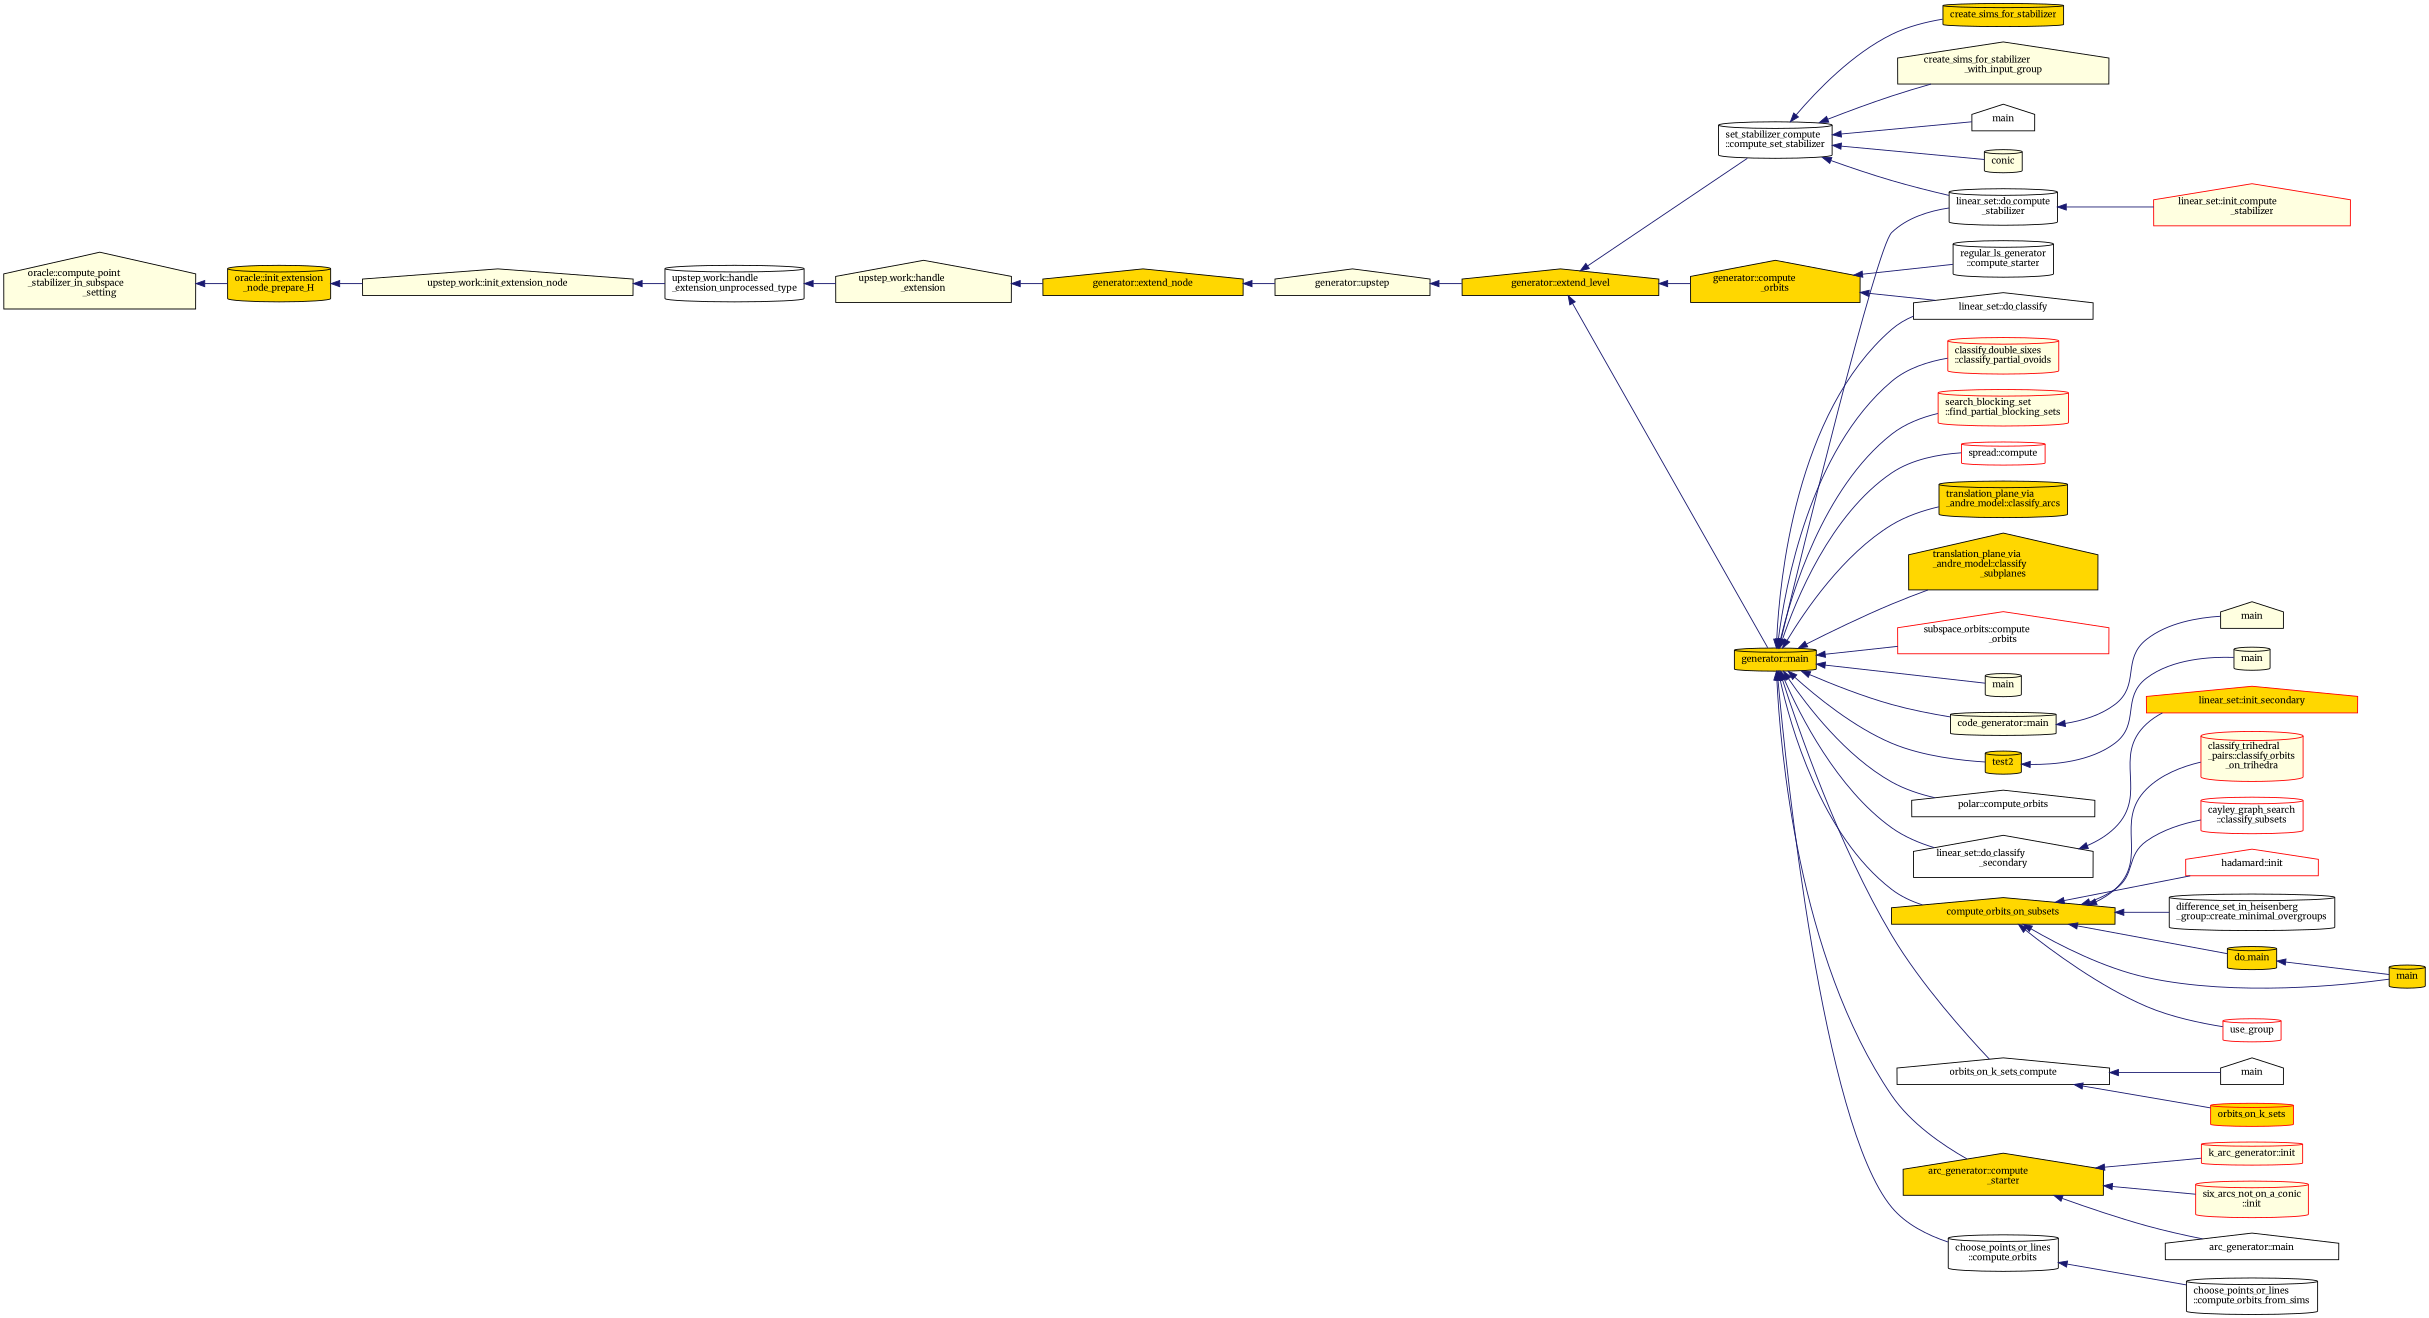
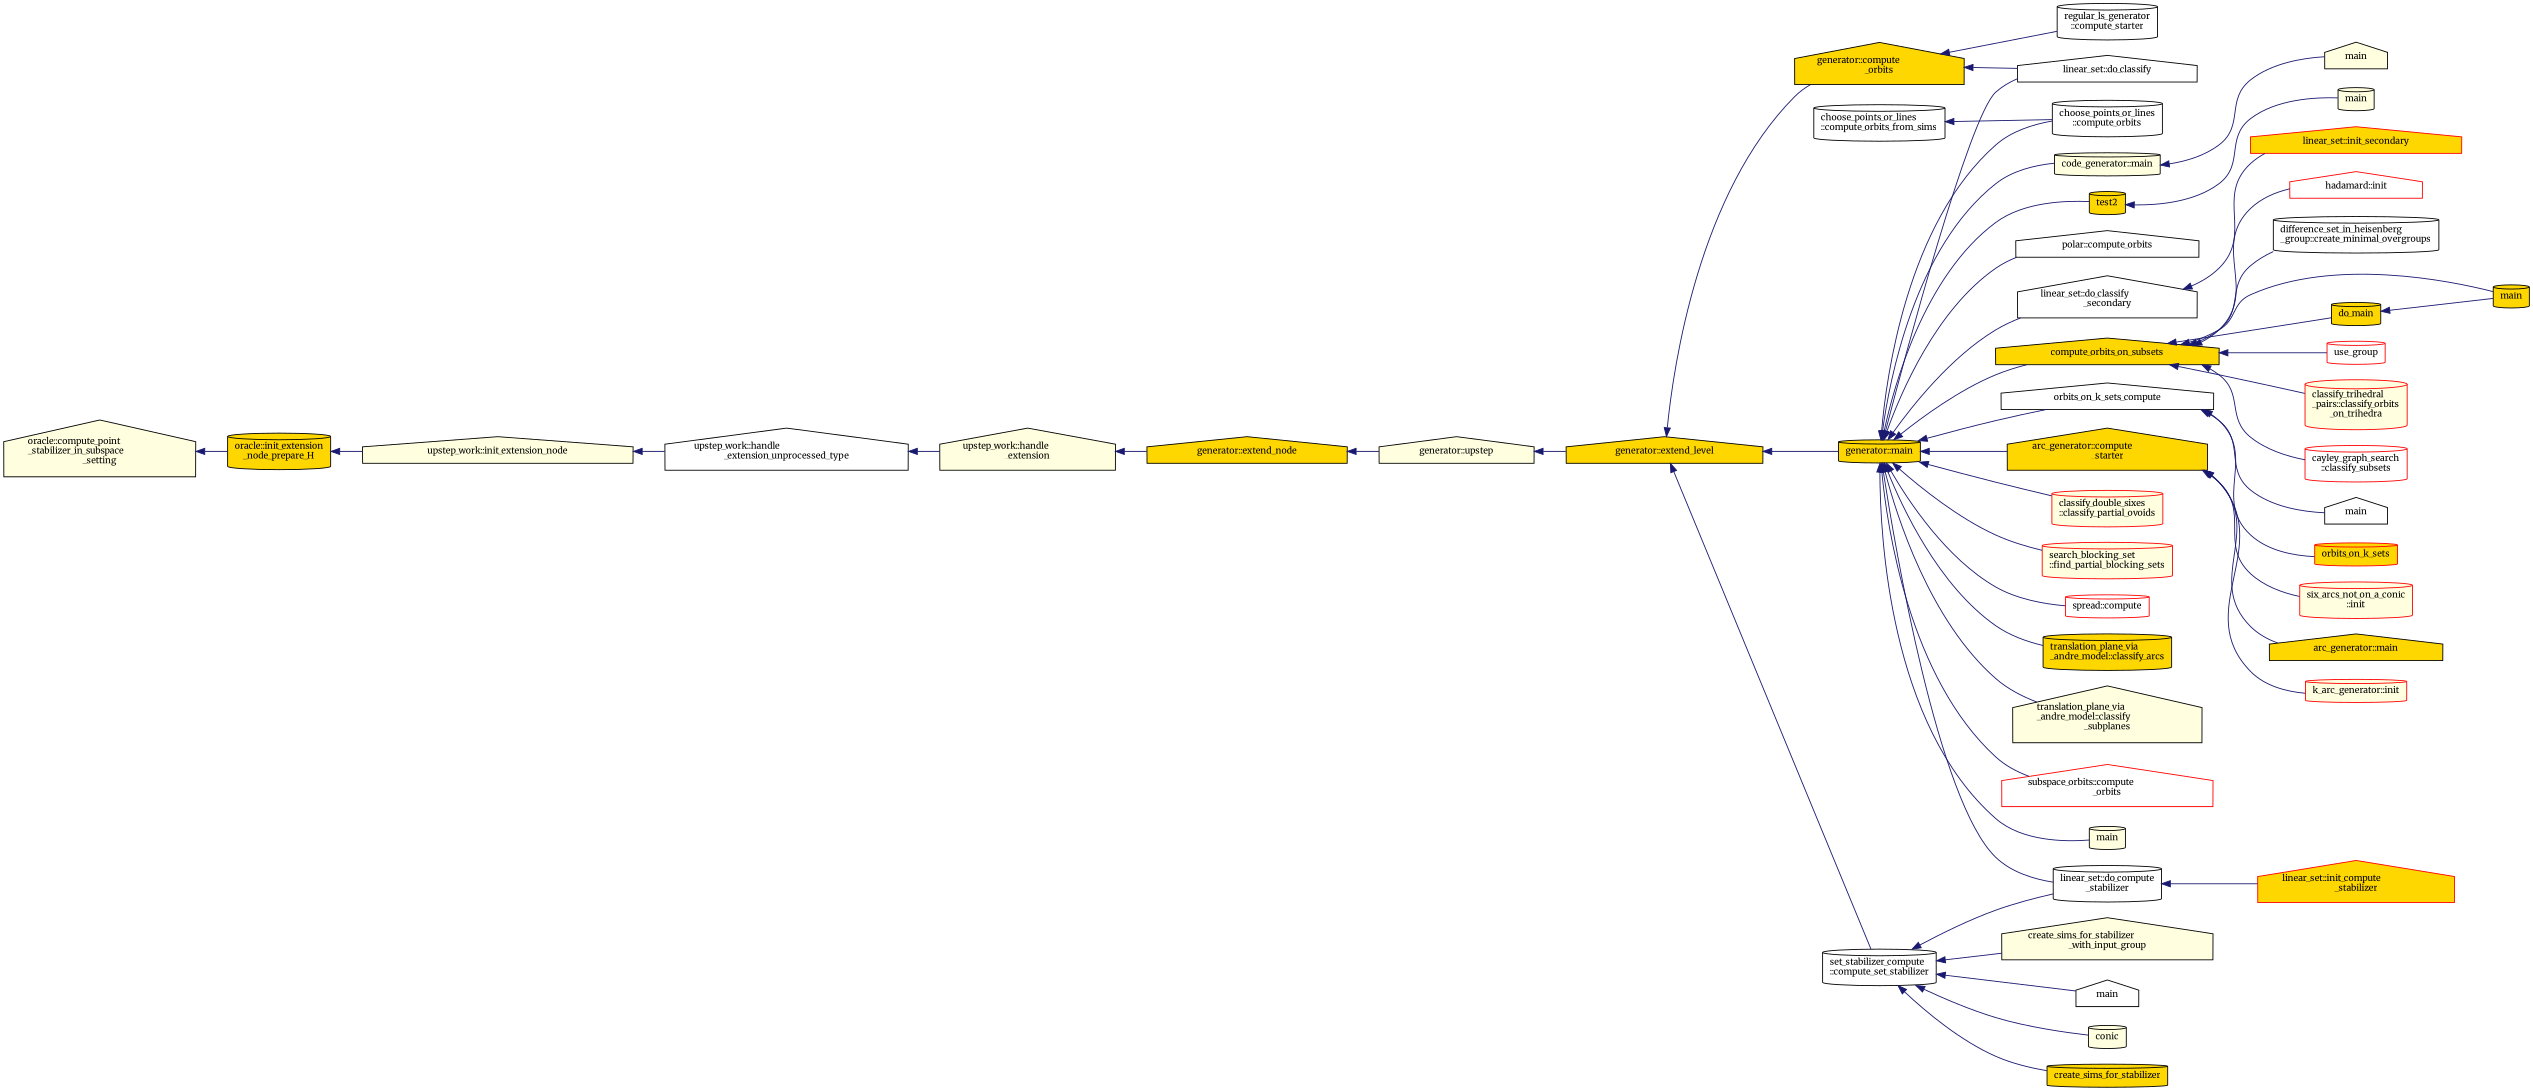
node "linear_set::init_compute _stabilizer": fillcolor lightyellow -> gold
node "upstep_work::handle _extension_unprocessed_type": shape cylinder -> house
node "translation_plane_via _andre_model::classify _subplanes": fillcolor gold -> lightyellow
node "arc_generator::main": fillcolor white -> gold
edge "choose_points_or_lines ::compute_orbits_from_sims" -> "choose_points_or_lines ::compute_orbits": reversed
